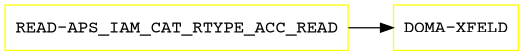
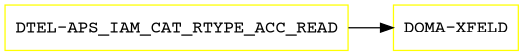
node "READ-APS_IAM_CAT_RTYPE_ACC_READ": label "READ-APS_IAM_CAT_RTYPE_ACC_READ" -> "DTEL-APS_IAM_CAT_RTYPE_ACC_READ"
